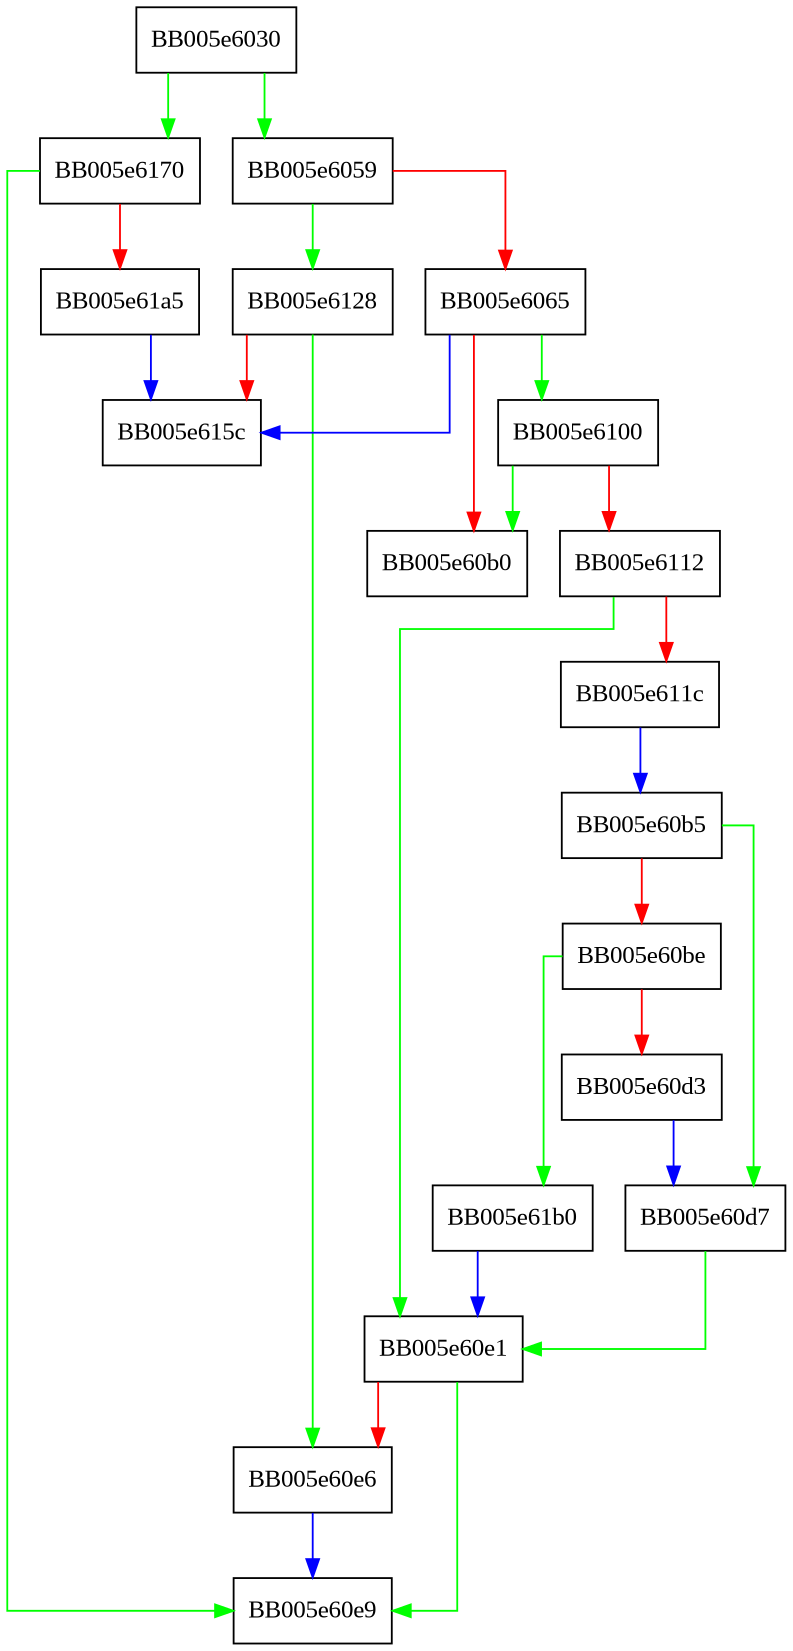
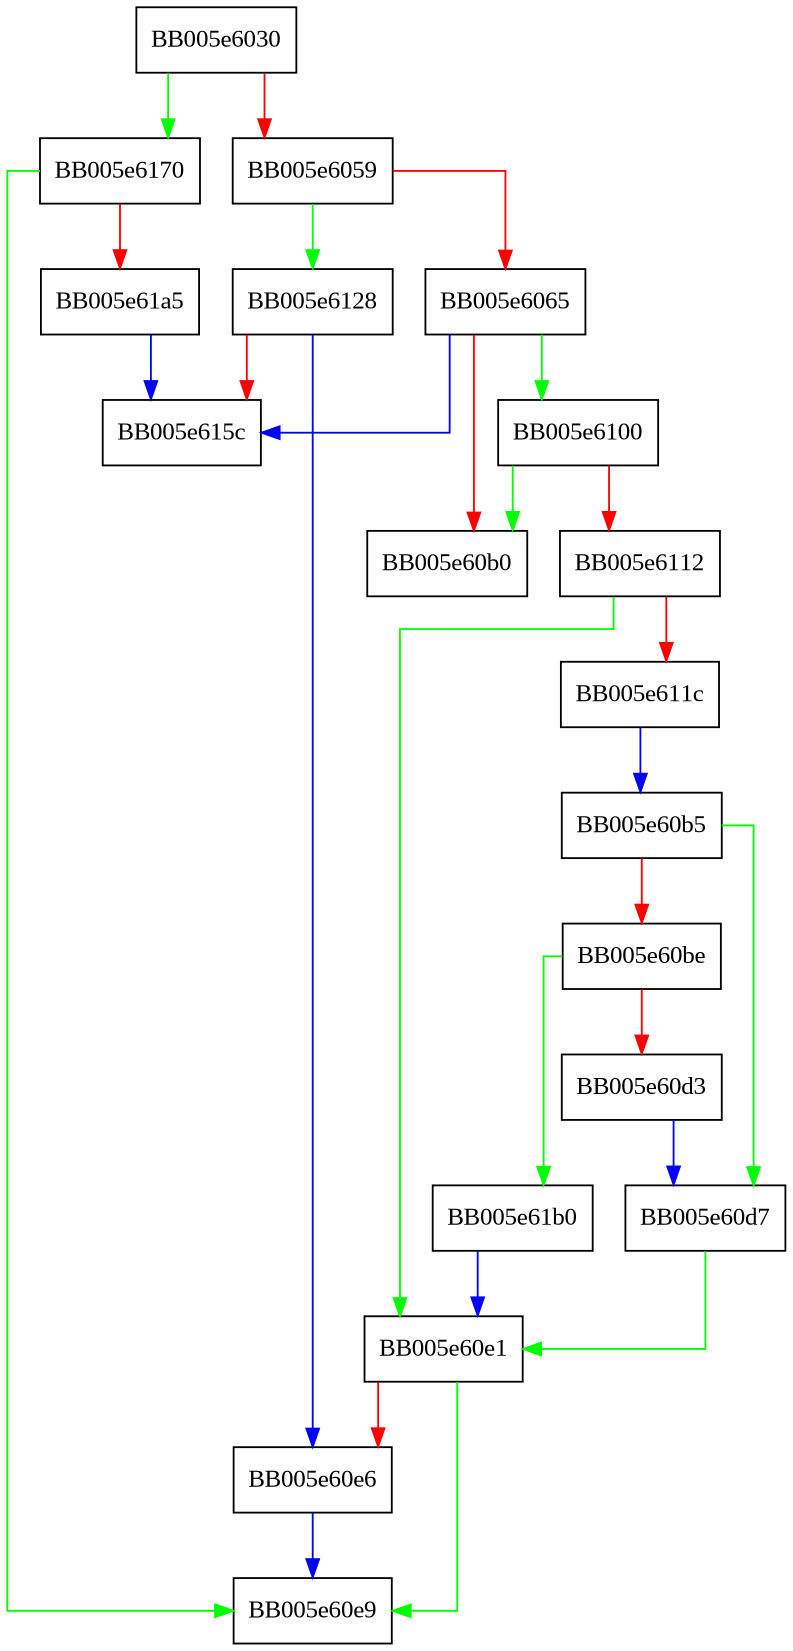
edge "BB005e6030" -> "BB005e6059": color green -> red
edge "BB005e6128" -> "BB005e60e6": color green -> blue
